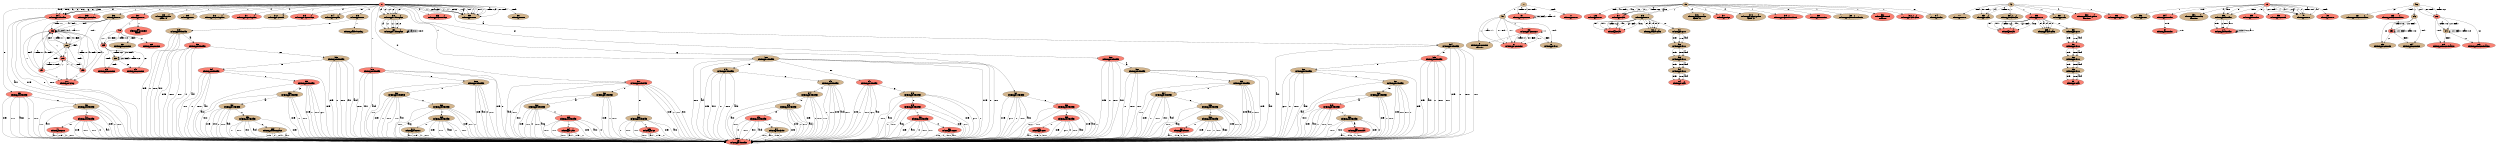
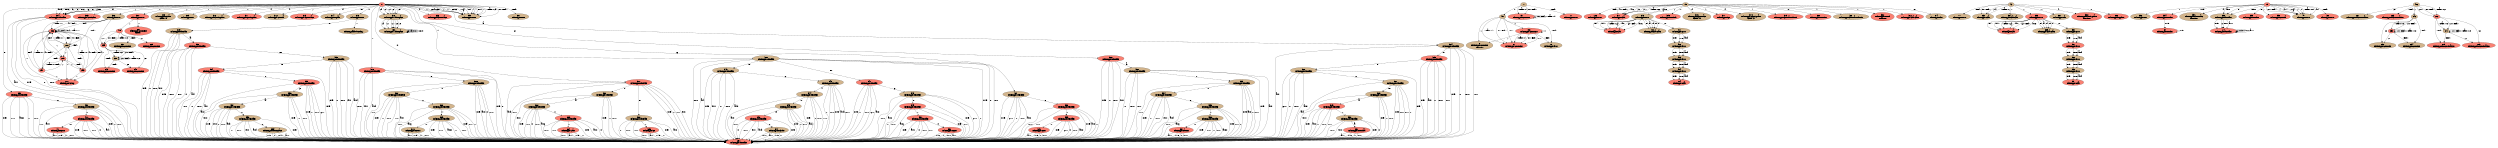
node "375 TokenType.Asterisk": added
